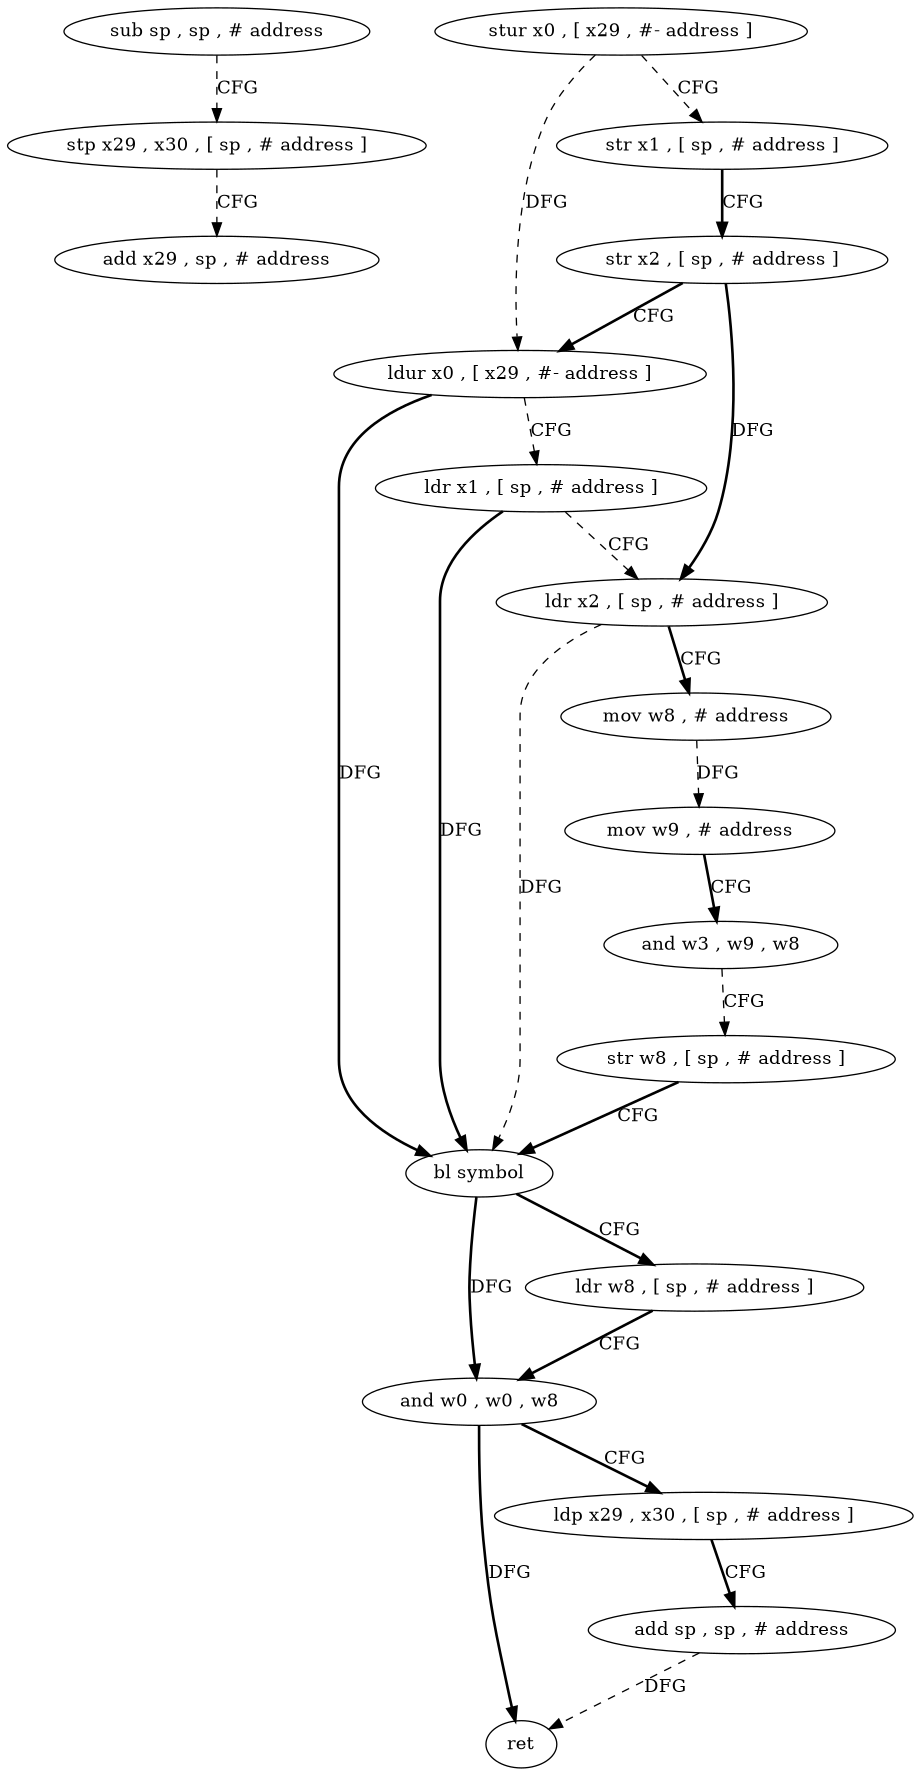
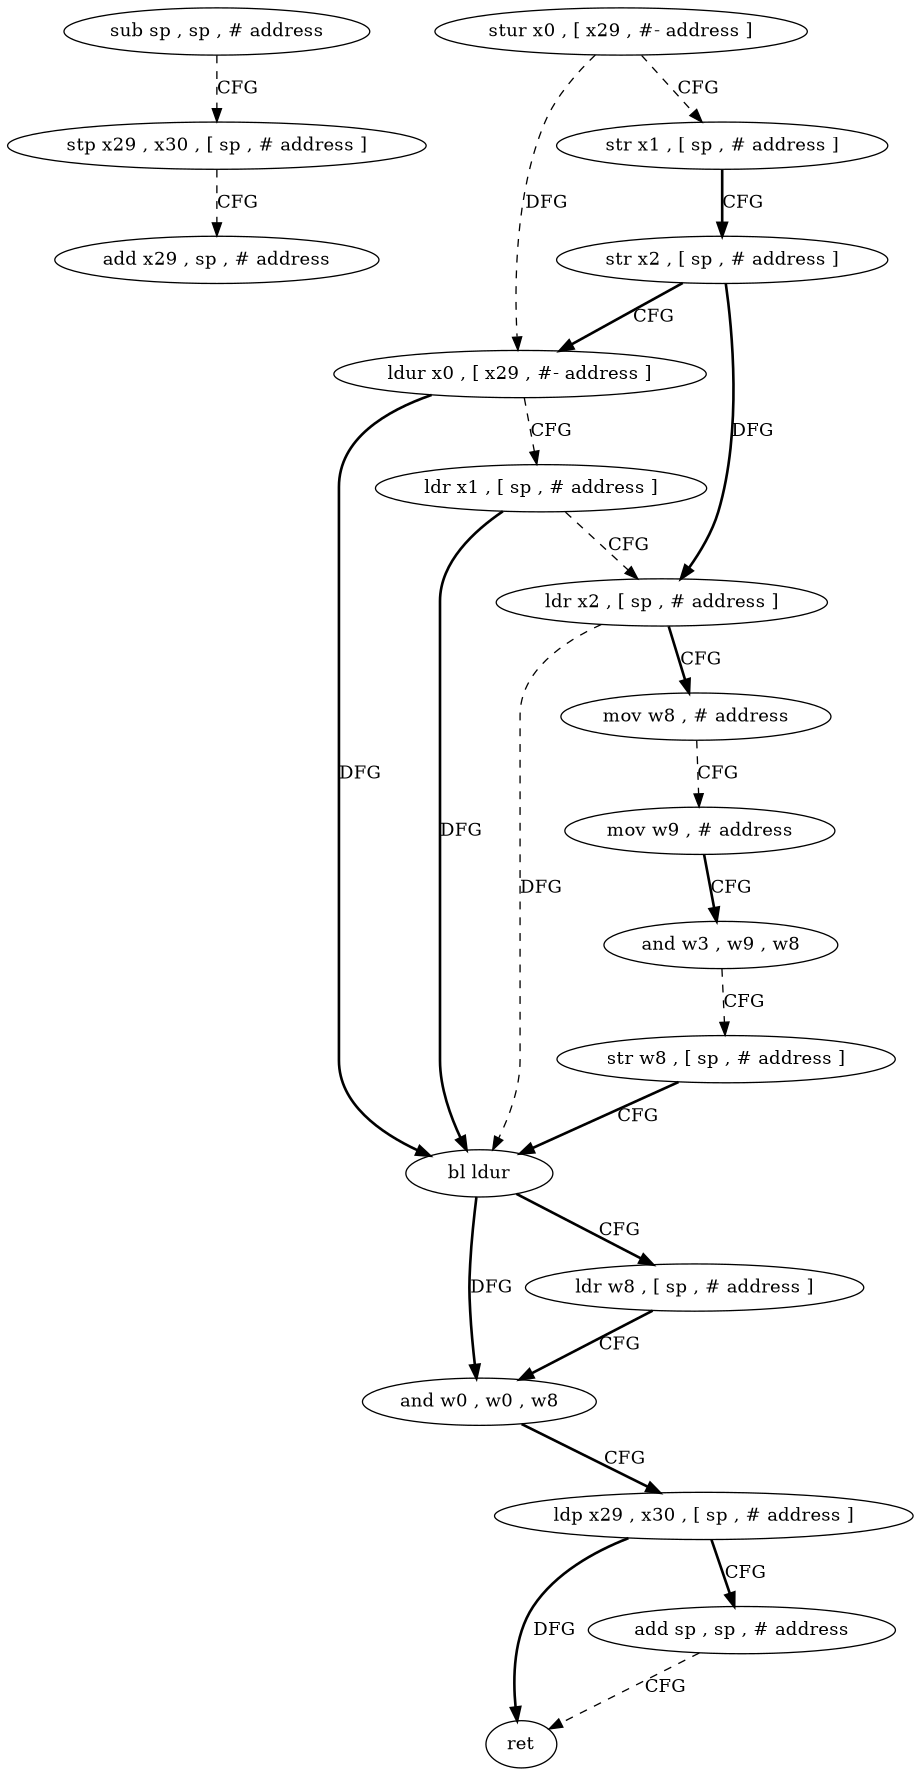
edge "mov w8 , # address" -> "mov w9 , # address": label "DFG" -> "CFG"
node "bl symbol": label "bl symbol" -> "bl ldur"
edge "and w0 , w0 , w8" -> "ret": now "ldp x29 , x30 , [ sp , # address ]" -> "ret"
edge "add sp , sp , # address" -> "ret": label "DFG" -> "CFG"
